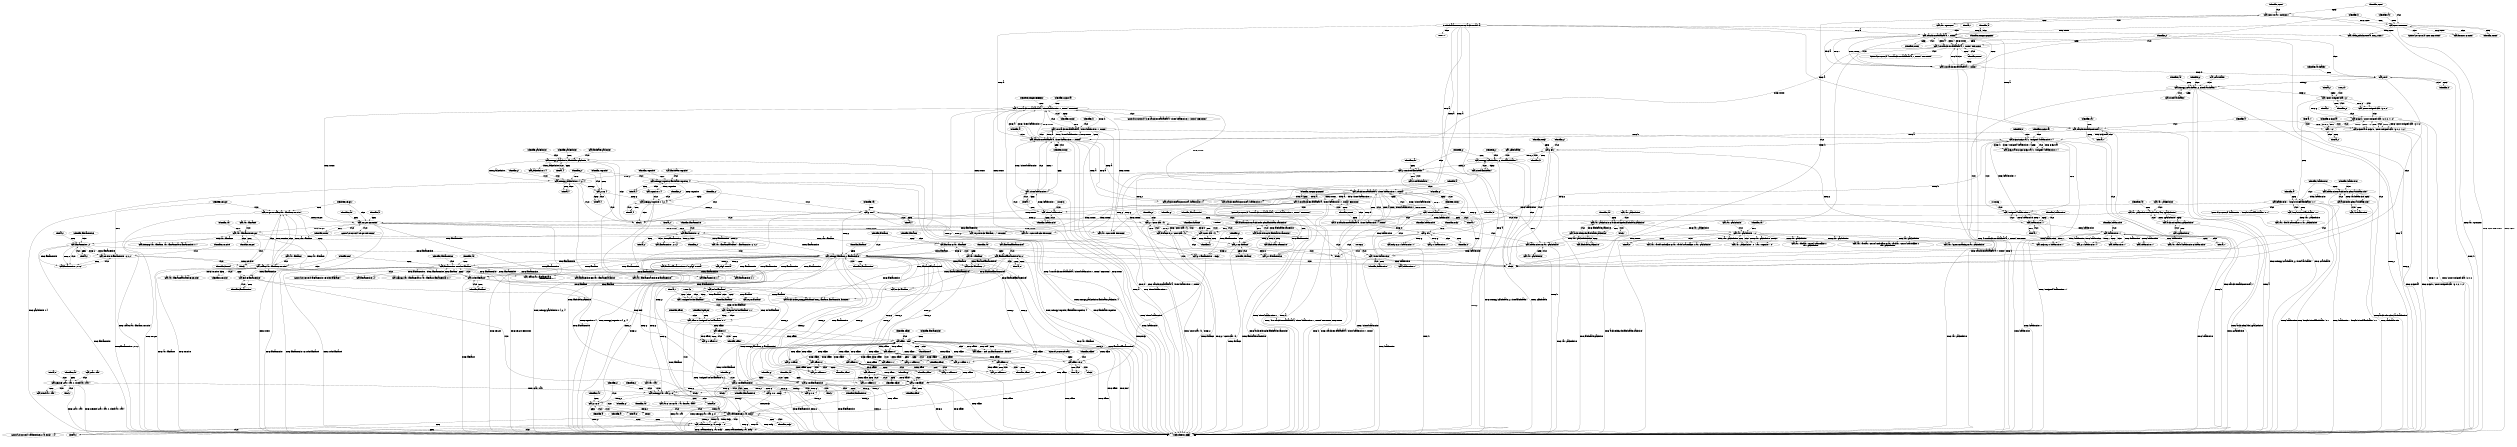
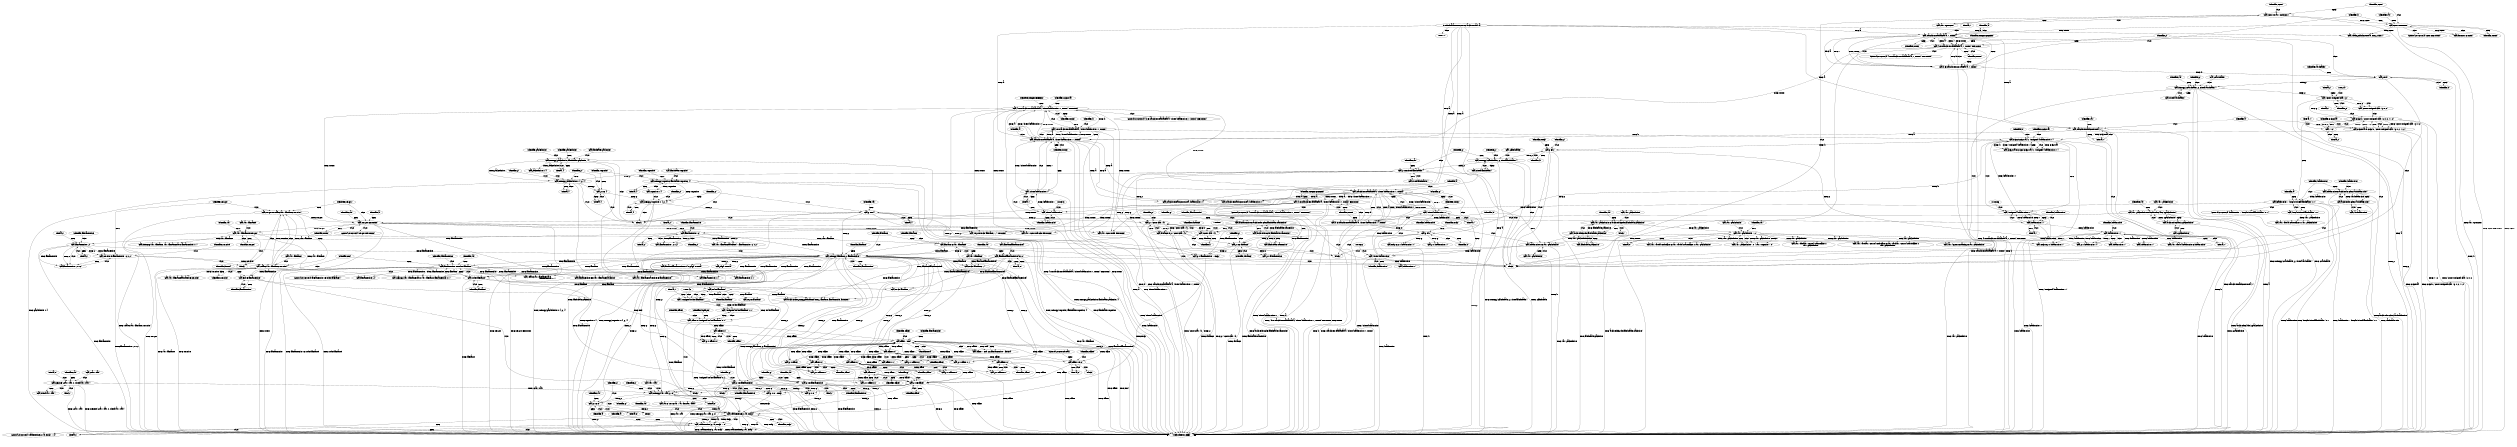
node "(Call,h = __archive_read_ahead(a, 7, NULL))": label "(Call,h = __archive_read_ahead(a, 7, NULL))" -> "(Call,h = __archive_sconv_ahead(a, 7, NULL))"
edge "(Call,p += sizeof(file_header))" -> "(Call,p + filename_size)": removed, label "DDG: p"
